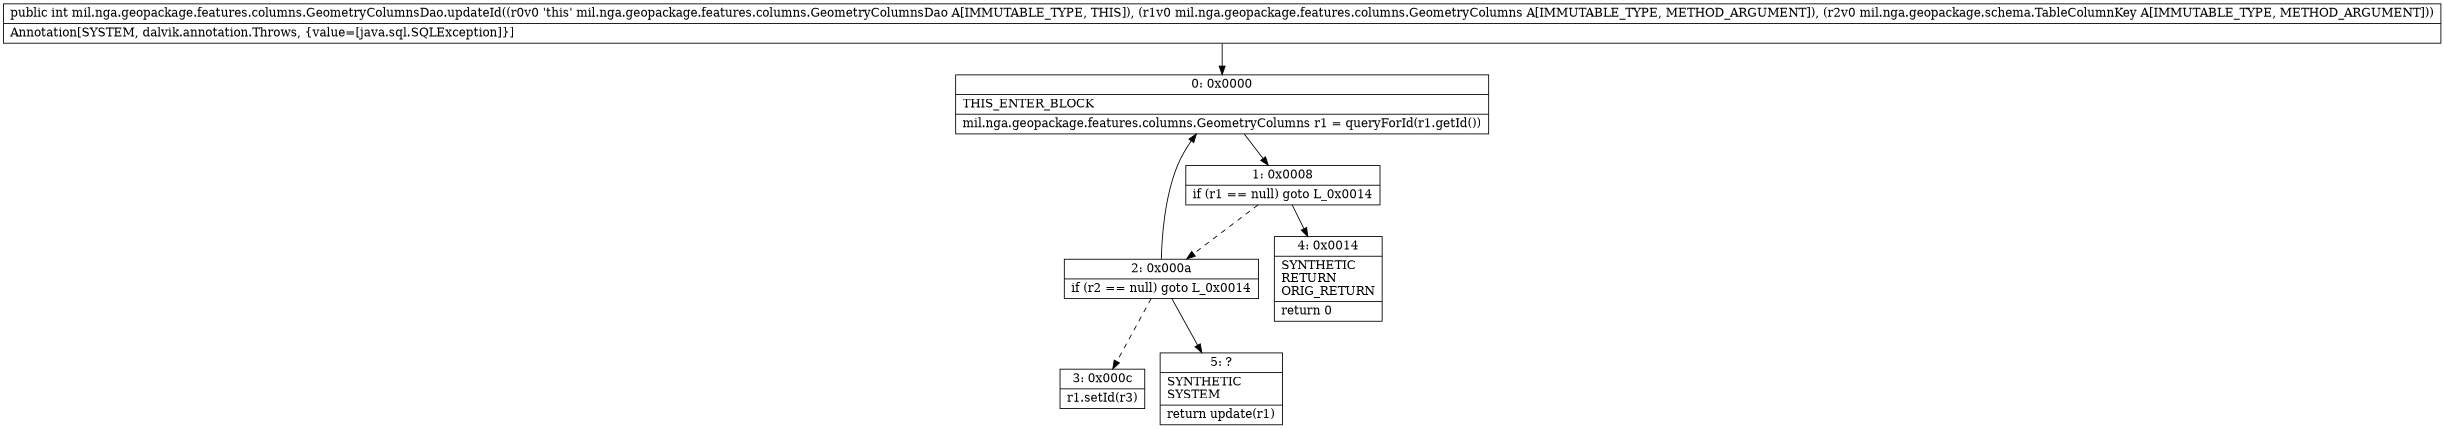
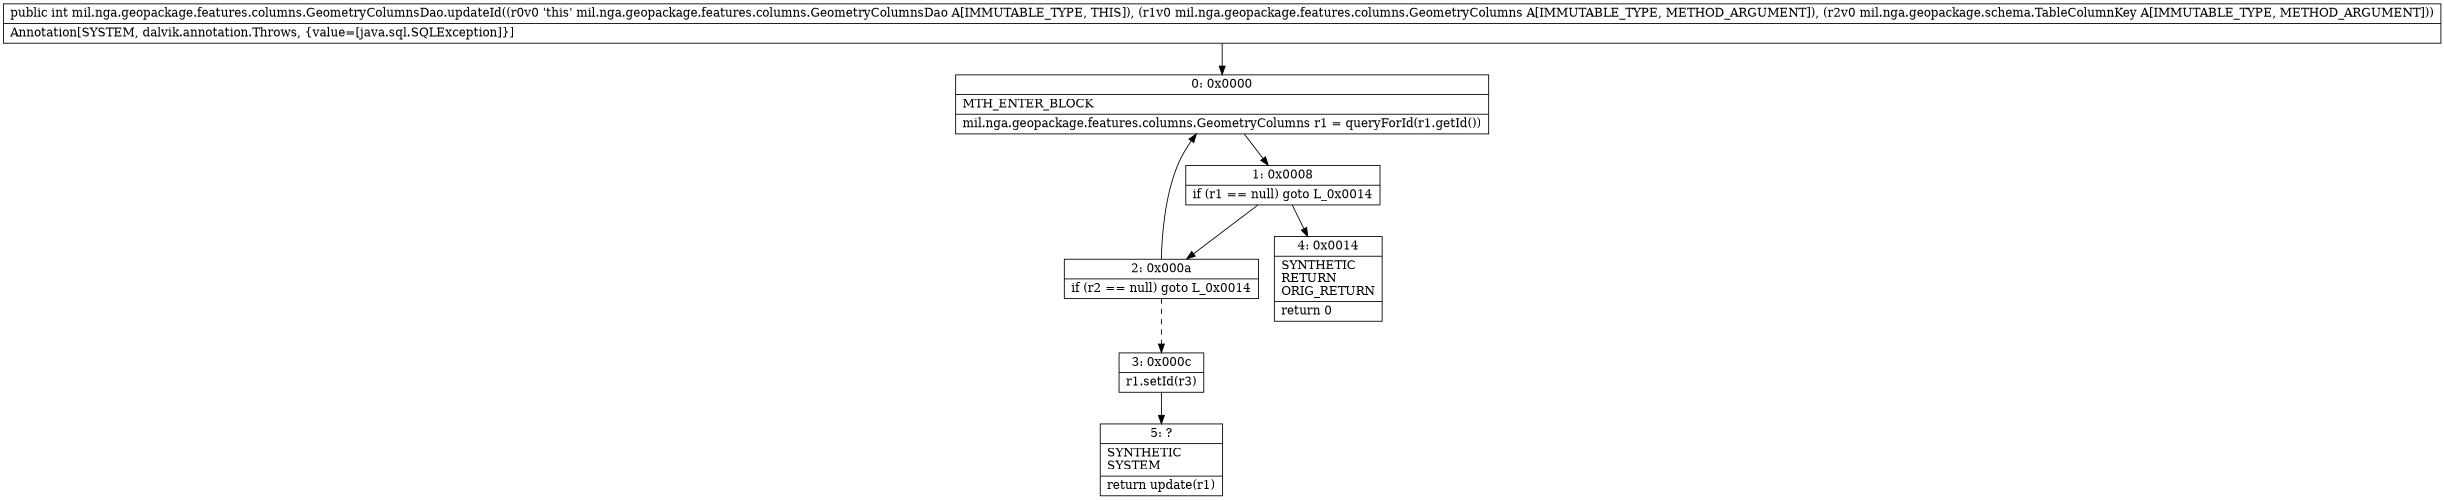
node "0: 0x0000": text "THIS_ENTER_BLOCK" -> "MTH_ENTER_BLOCK"
edge "1: 0x0008" -> "2: 0x000a": style dashed -> solid
edge "2: 0x000a" -> "5: ?": now "3: 0x000c" -> "5: ?"
